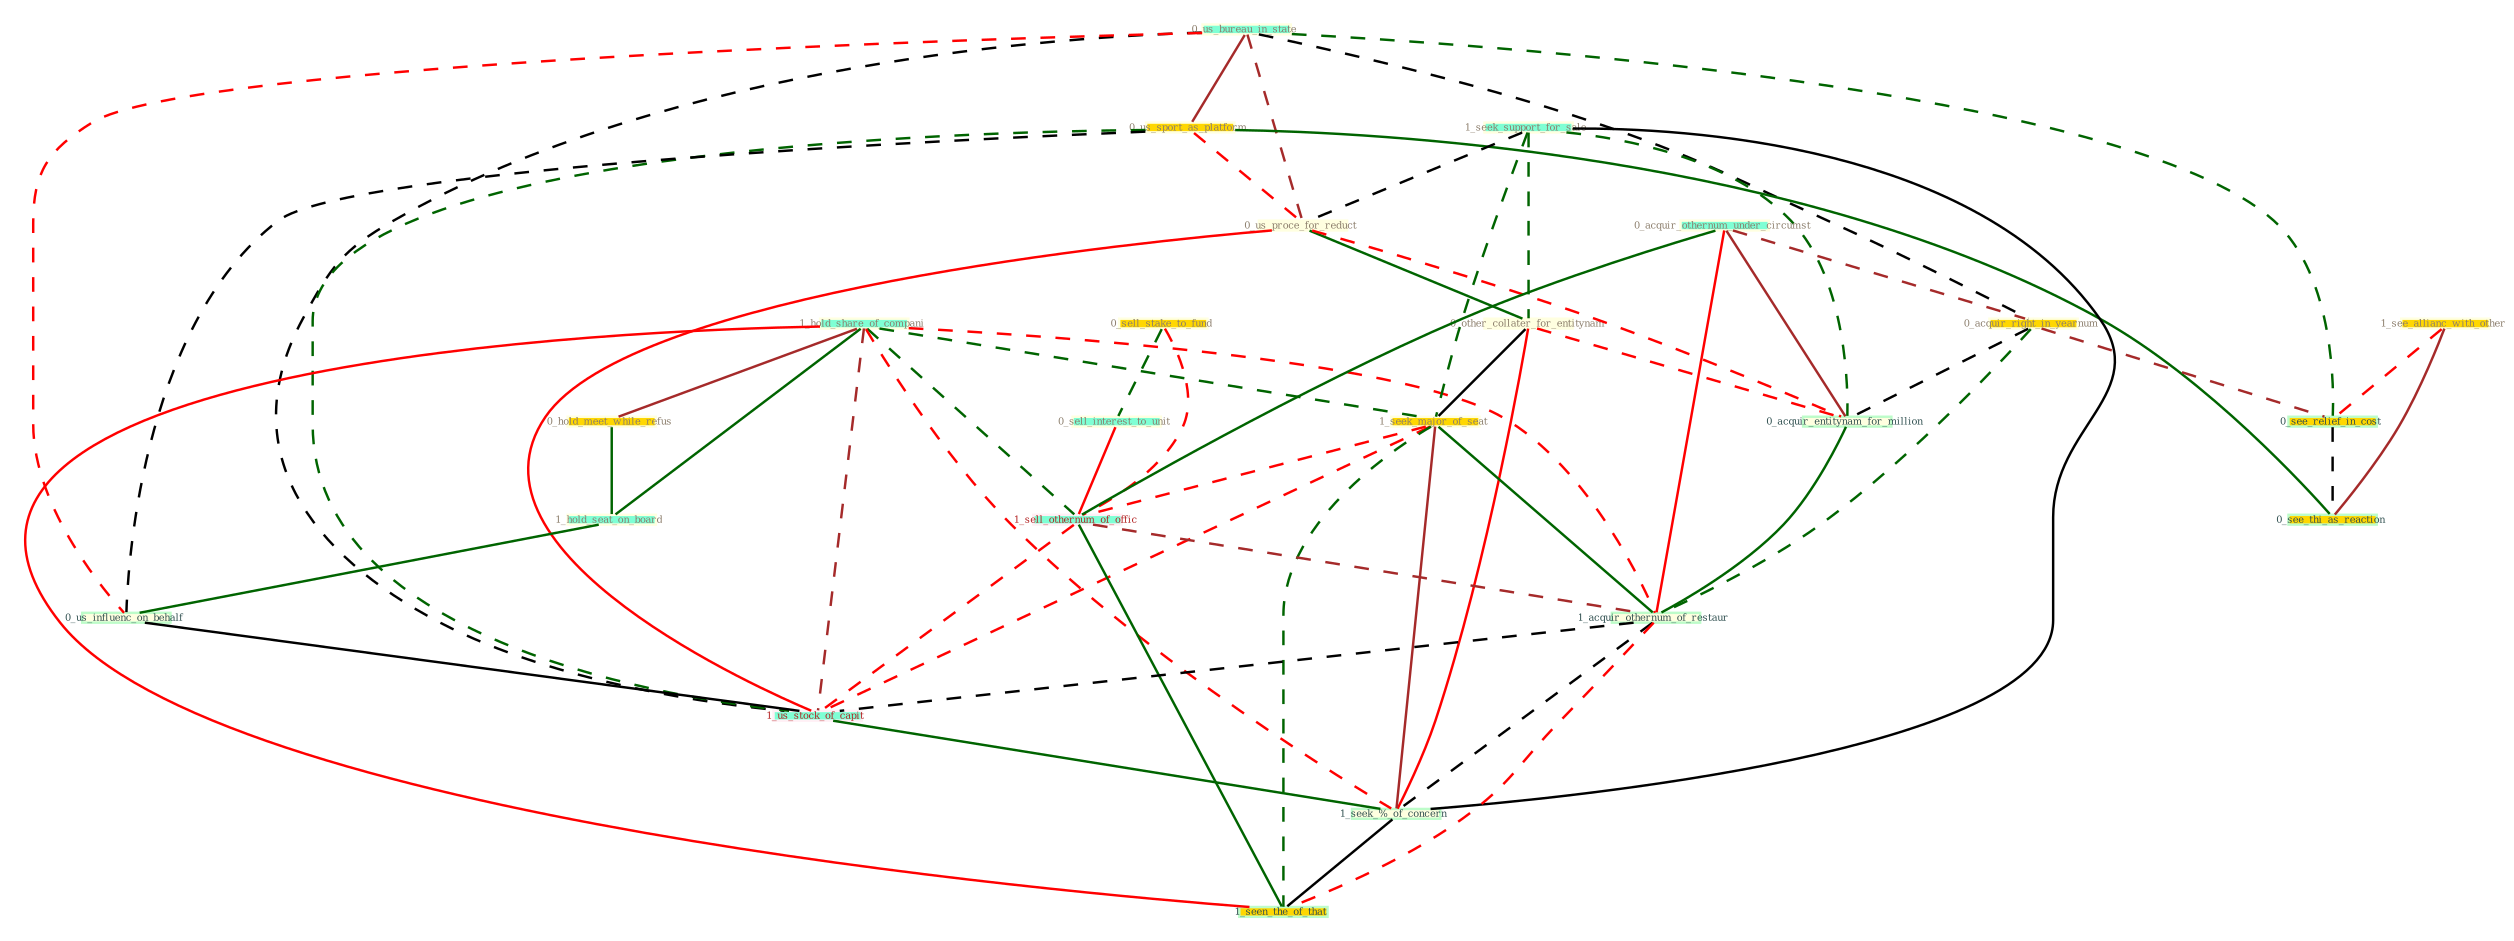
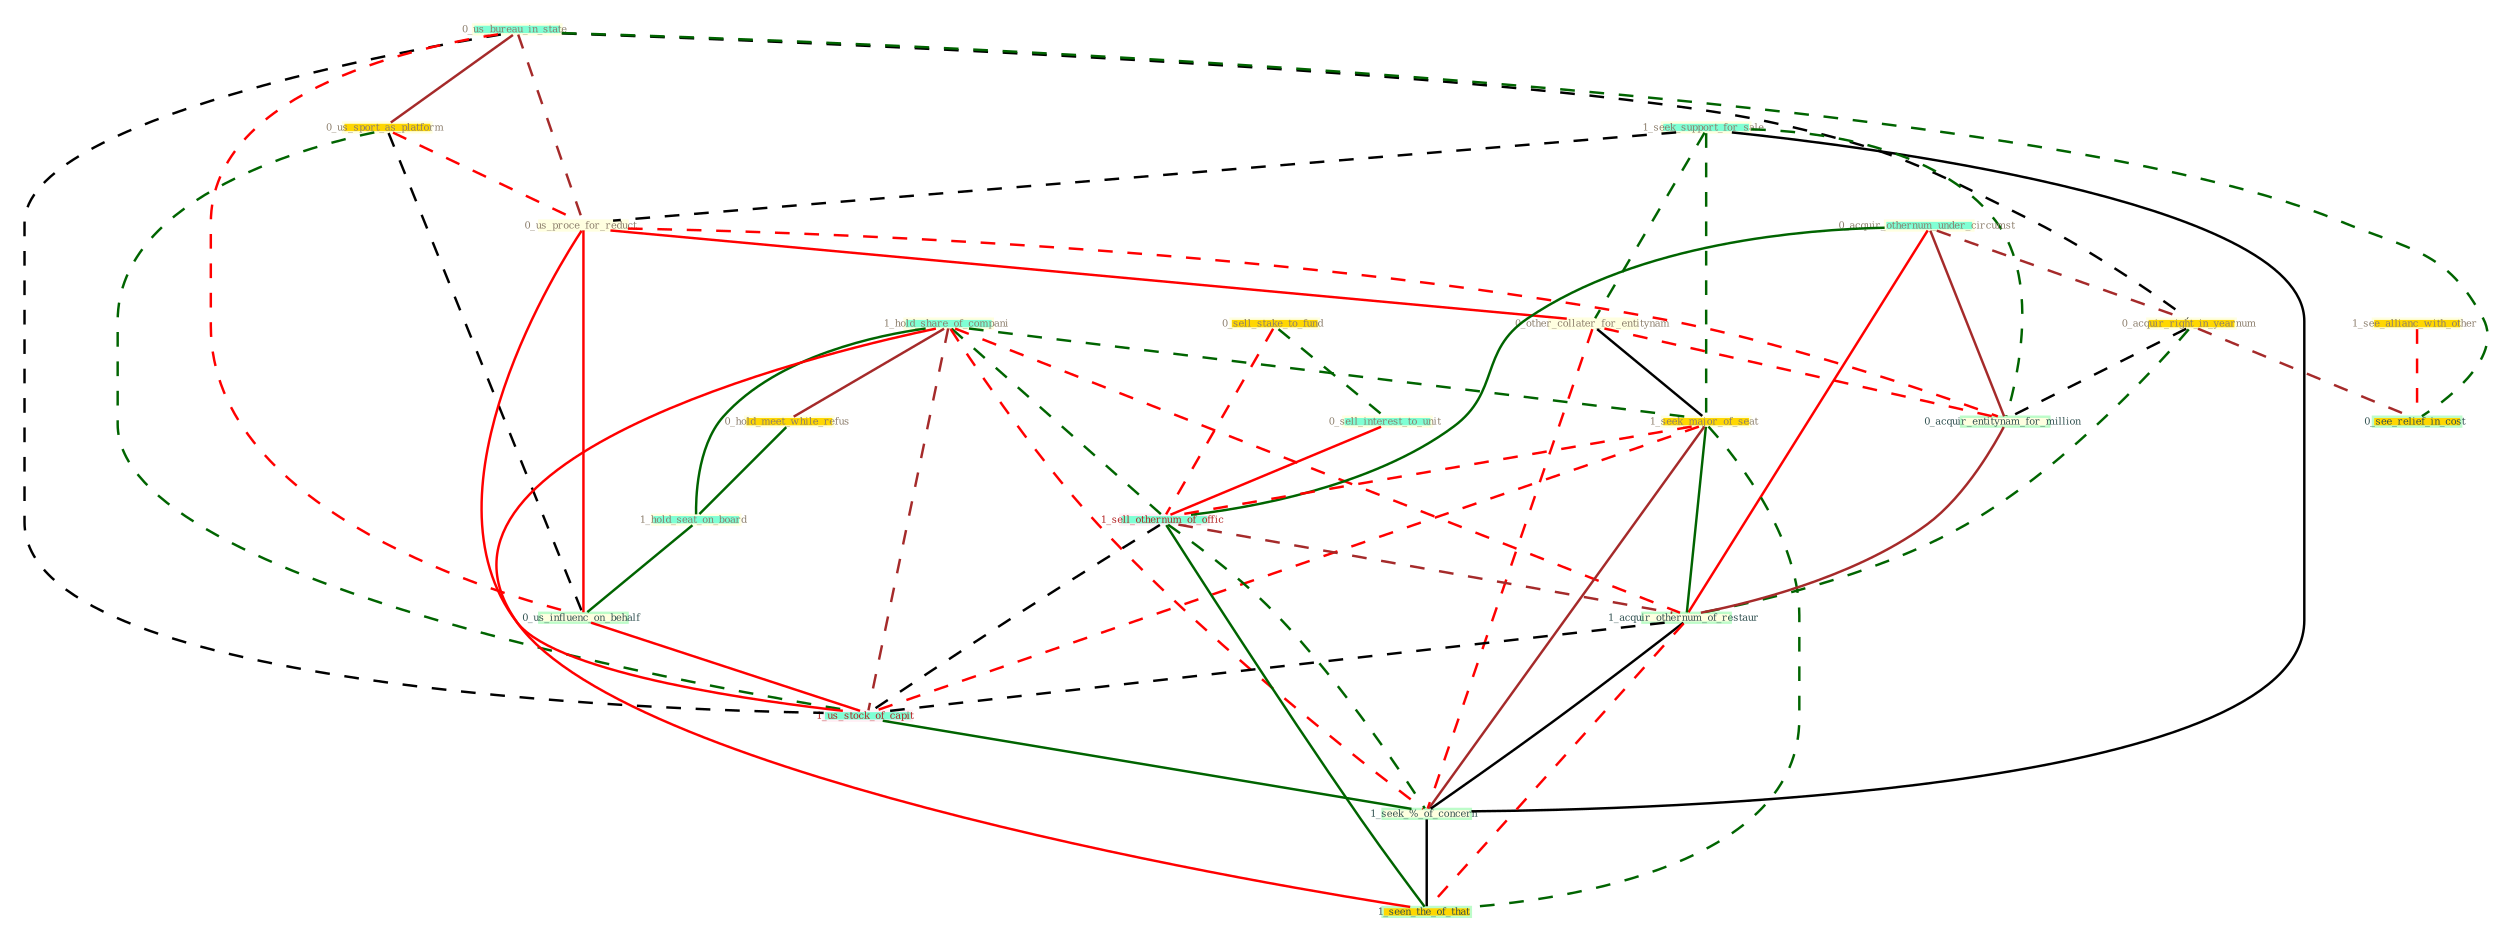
edge "0_us_proce_for_reduct" -- "0_other_collater_for_entitynam": color darkgreen -> red
edge "0_us_proce_for_reduct" -- "0_us_influenc_on_behalf": added
node "0_see_thi_as_reaction": removed
edge "0_acquir_entitynam_for_million" -- "1_acquir_othernum_of_restaur": color darkgreen -> brown
edge "0_other_collater_for_entitynam" -- "1_seek_%_of_concern": style solid -> dashed
edge "1_sell_othernum_of_offic" -- "1_us_stock_of_capit": color red -> black
edge "1_sell_othernum_of_offic" -- "1_seek_%_of_concern": added
edge "0_us_influenc_on_behalf" -- "1_us_stock_of_capit": color black -> red
edge "1_acquir_othernum_of_restaur" -- "1_seek_%_of_concern": style dashed -> solid
